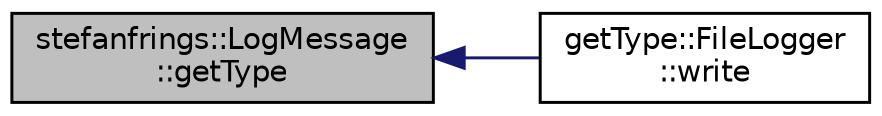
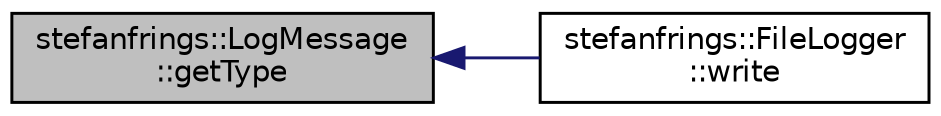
node "getType::FileLogger ::write": label "getType::FileLogger ::write" -> "stefanfrings::FileLogger ::write"
